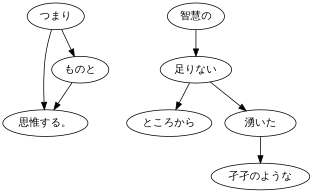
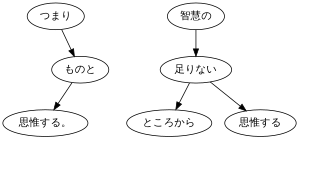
edge "つまり" -> "思惟する。": removed
node "湧いた": label "湧いた" -> "思惟する"
node "孑孑のような": removed
